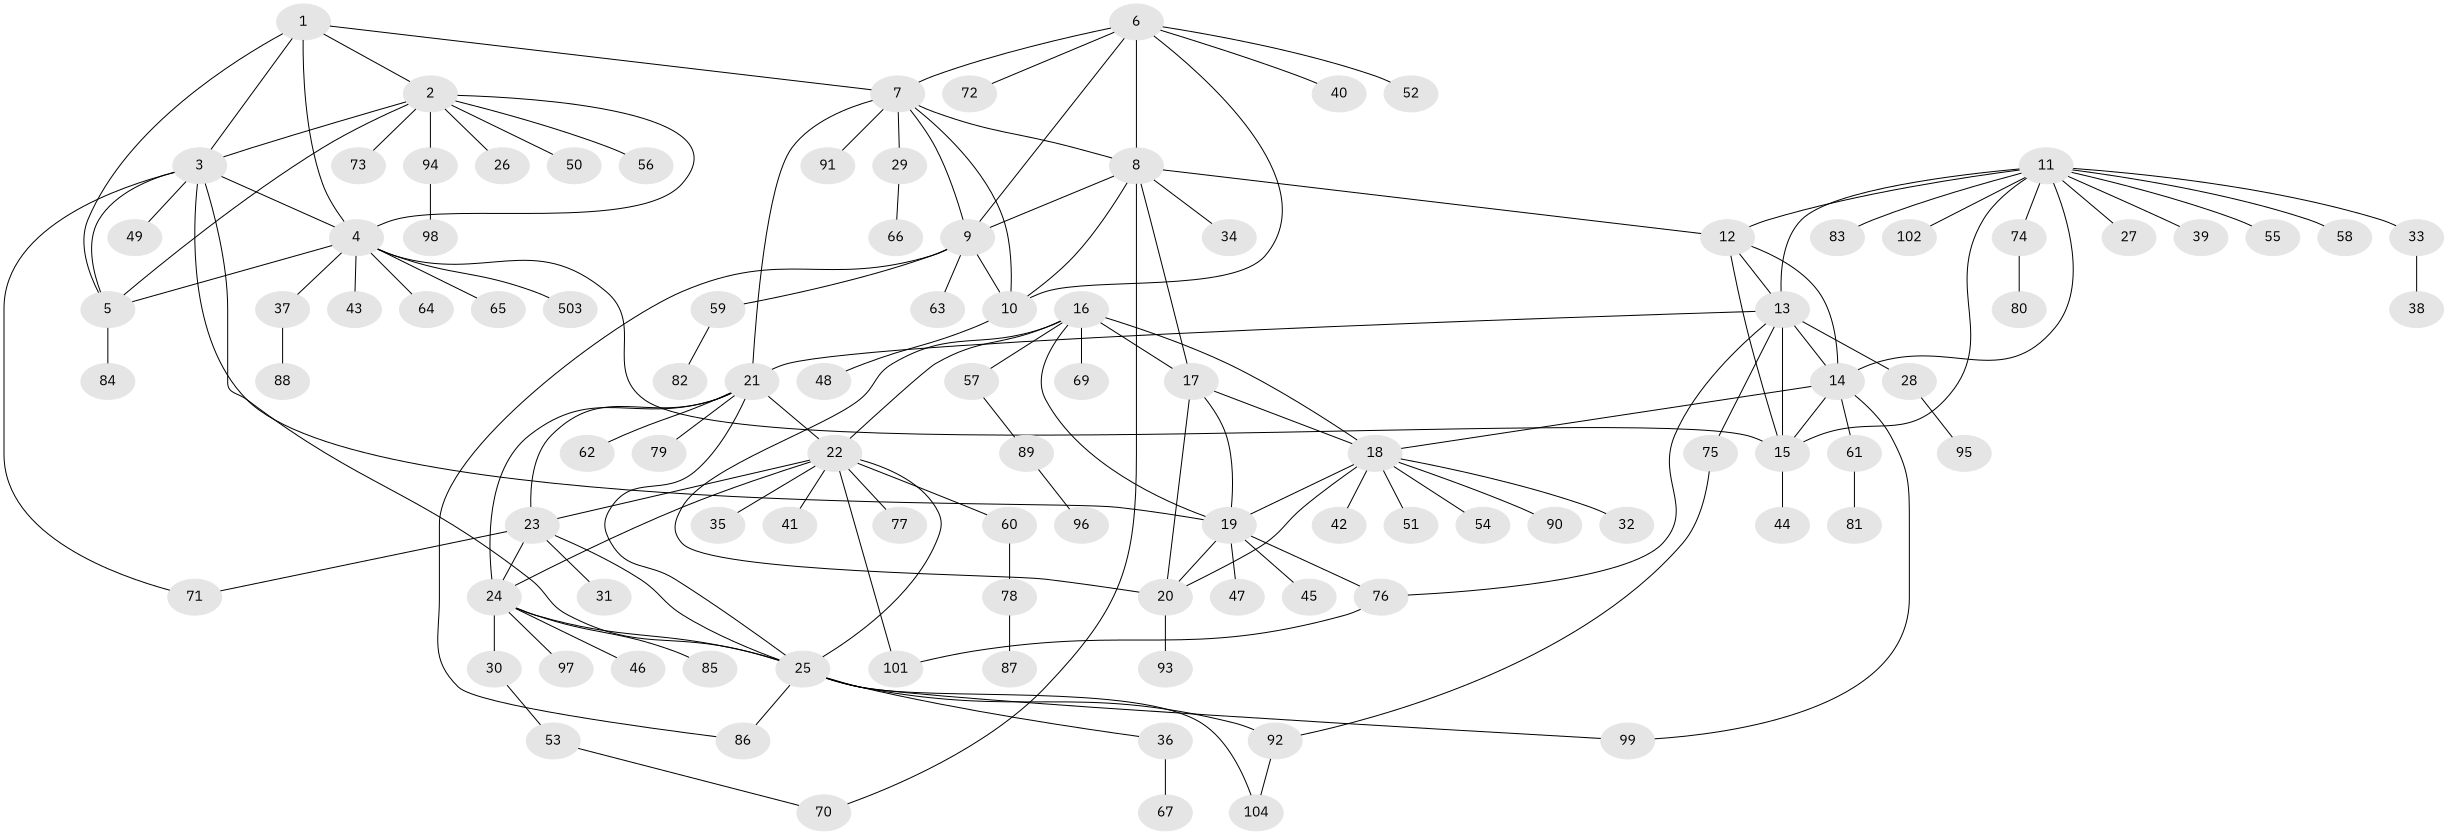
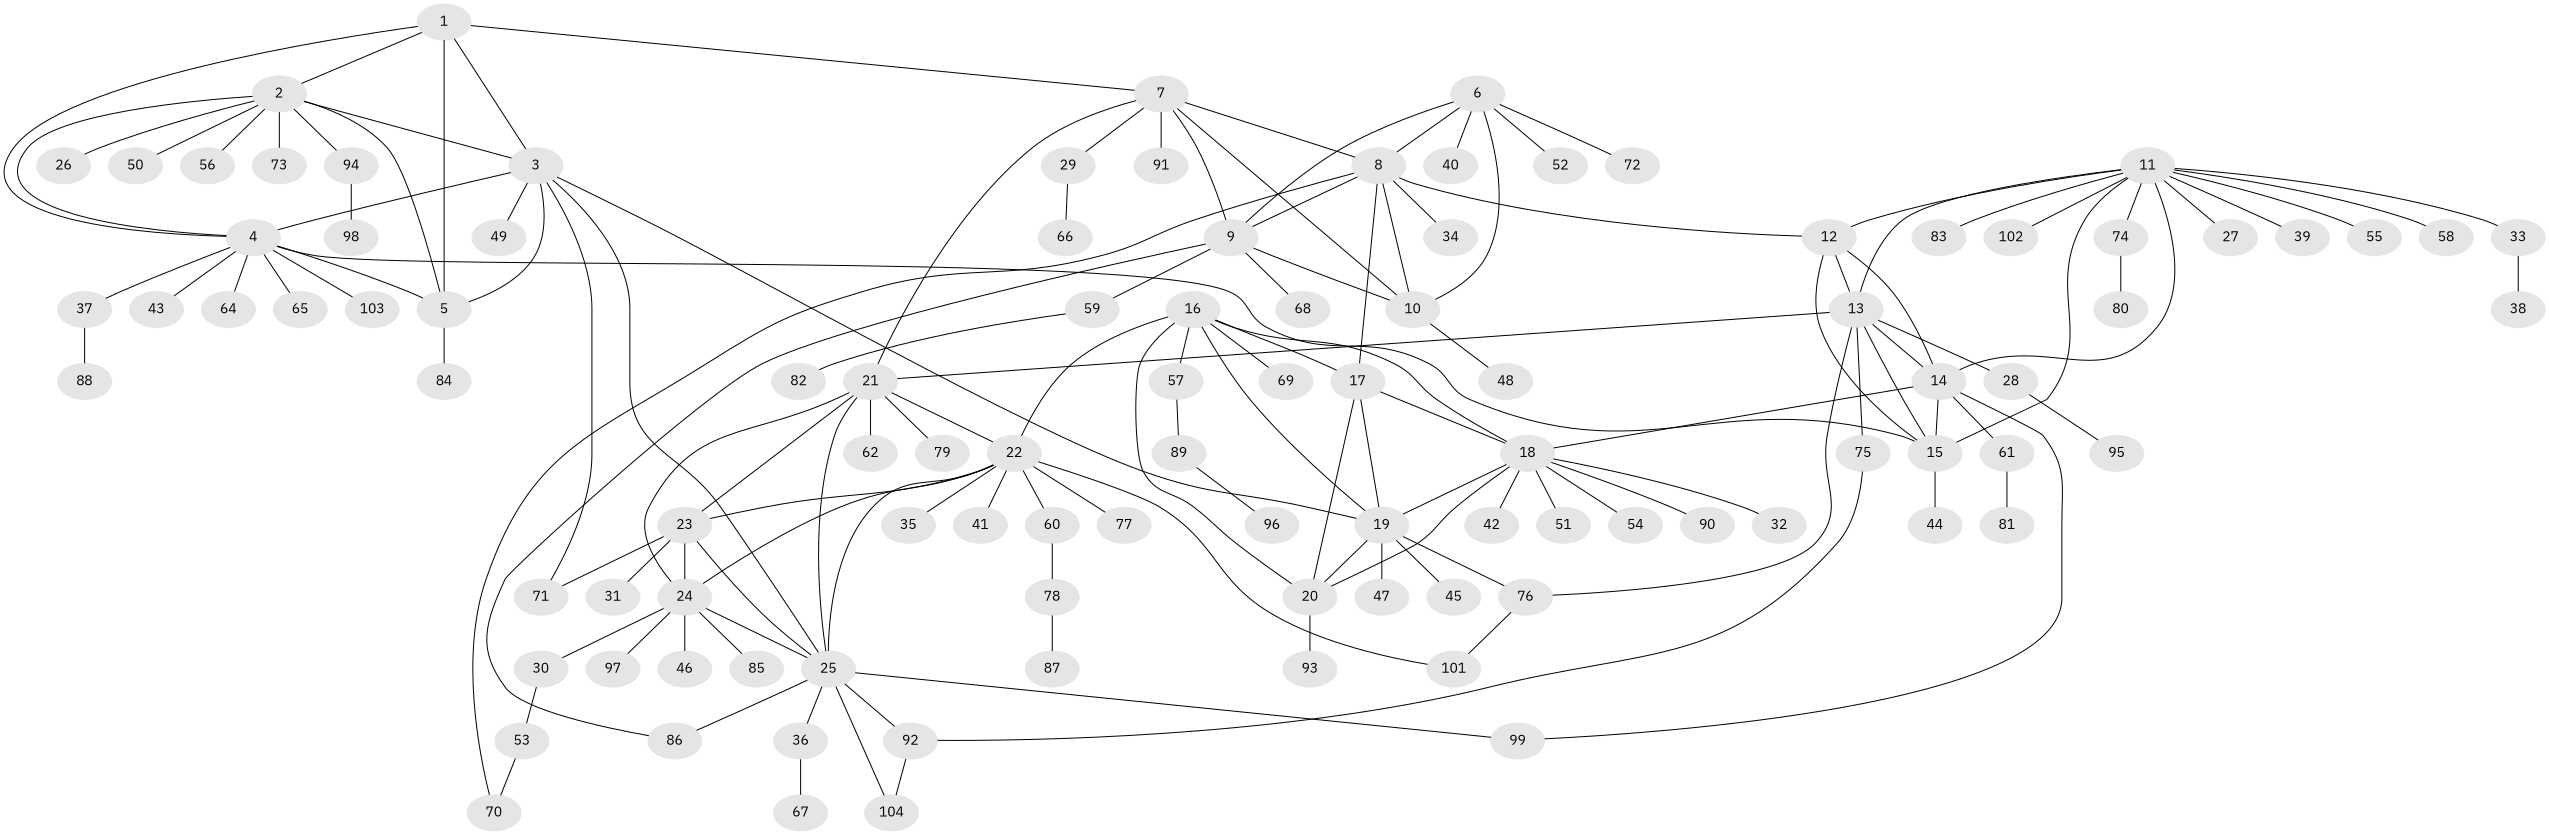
edge "6" -- "7": removed
node "503": label "503" -> "103"
node "63": label "63" -> "68"
